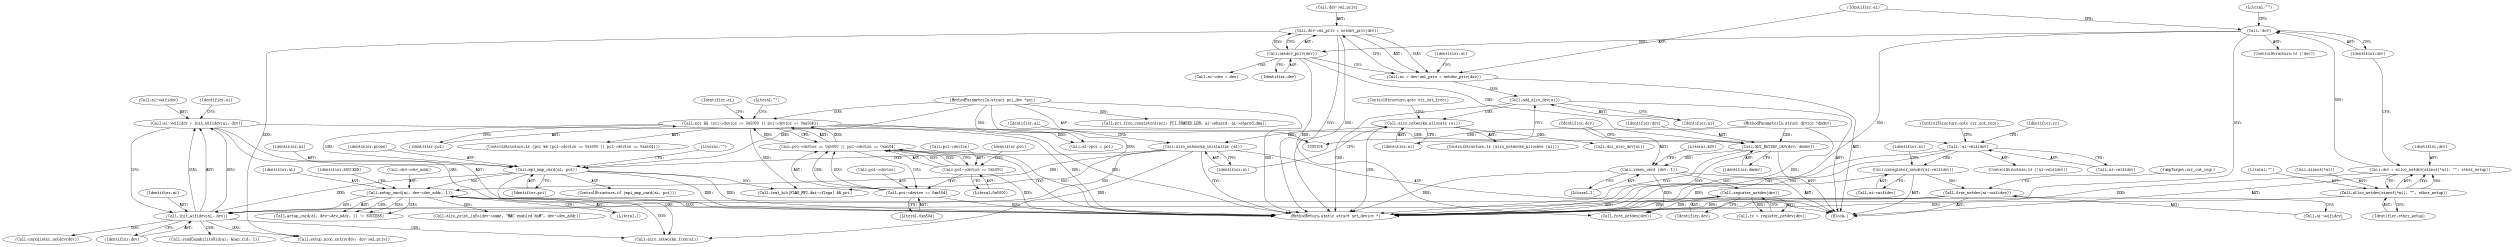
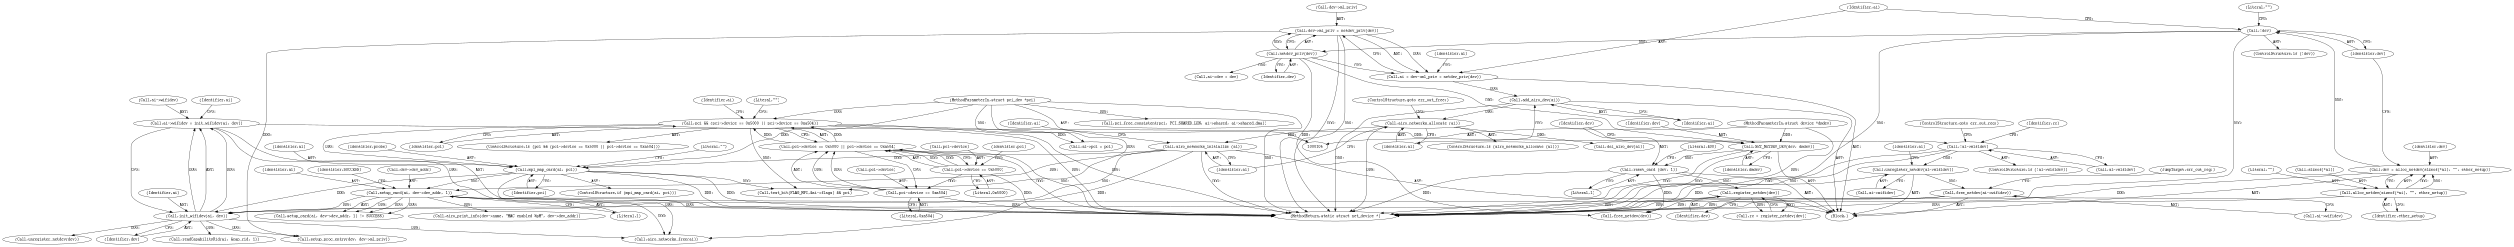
edge "(MethodParameterIn,struct device *dmdev)" -> "1000106": label "DDG: " -> "AST: "
